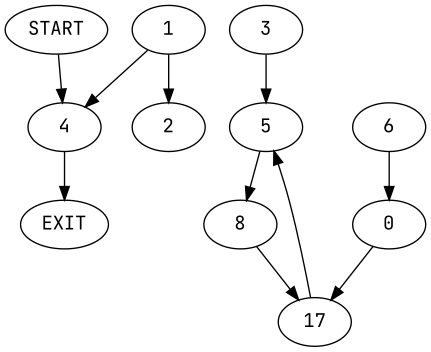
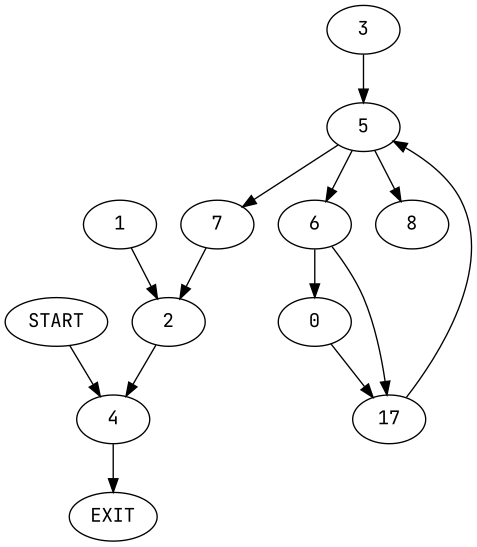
edge "1" -> "4": now "2" -> "4"
edge "5" -> "6": added
node "7": added
edge "8" -> "17": now "6" -> "17"
